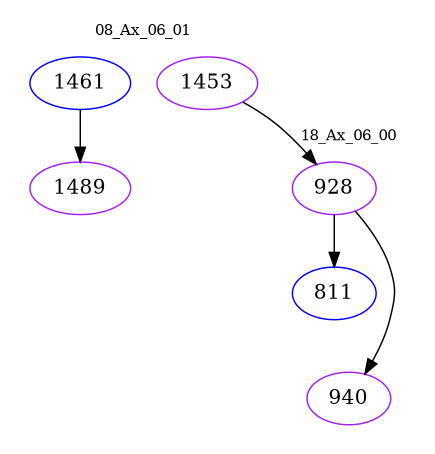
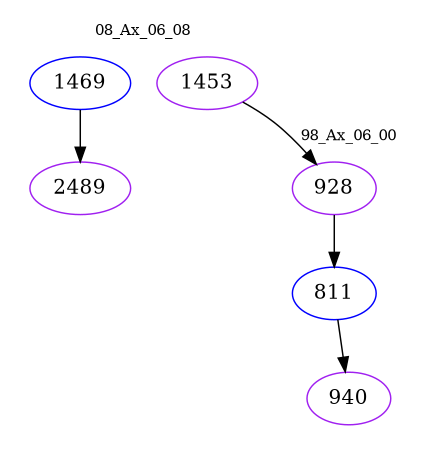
cluster "08_Ax_06_01": label "08_Ax_06_01" -> "08_Ax_06_08"
node "1461": label "1461" -> "1469"
cluster "18_Ax_06_00": label "18_Ax_06_00" -> "98_Ax_06_00"
node "1489": label "1489" -> "2489"
edge "928" -> "940": now "811" -> "940"
